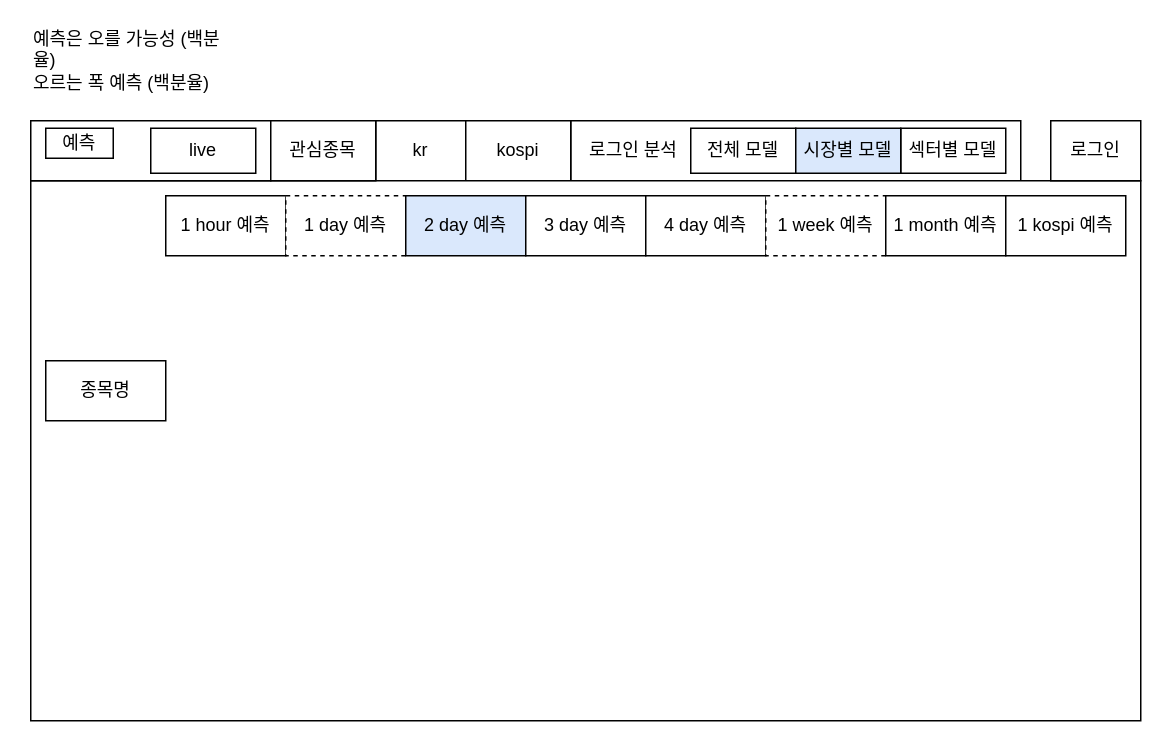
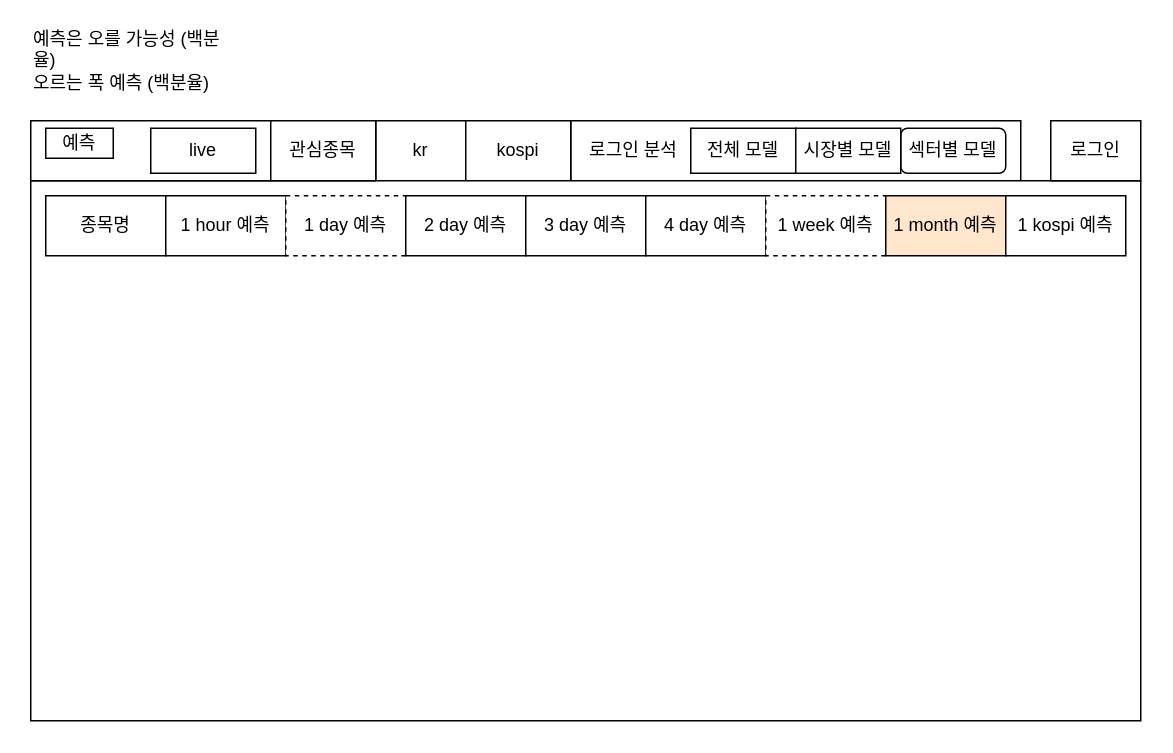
node "시장별 모델": fillcolor #dae8fc -> #ffffff
node "섹터별 모델": shape rectangle -> rounded rectangle
node "2 day 예측": fillcolor #dae8fc -> #ffffff
node "1 month 예측": fillcolor #ffffff -> #ffe6cc
node "종목명": moved (106, 391) -> (106, 226)
